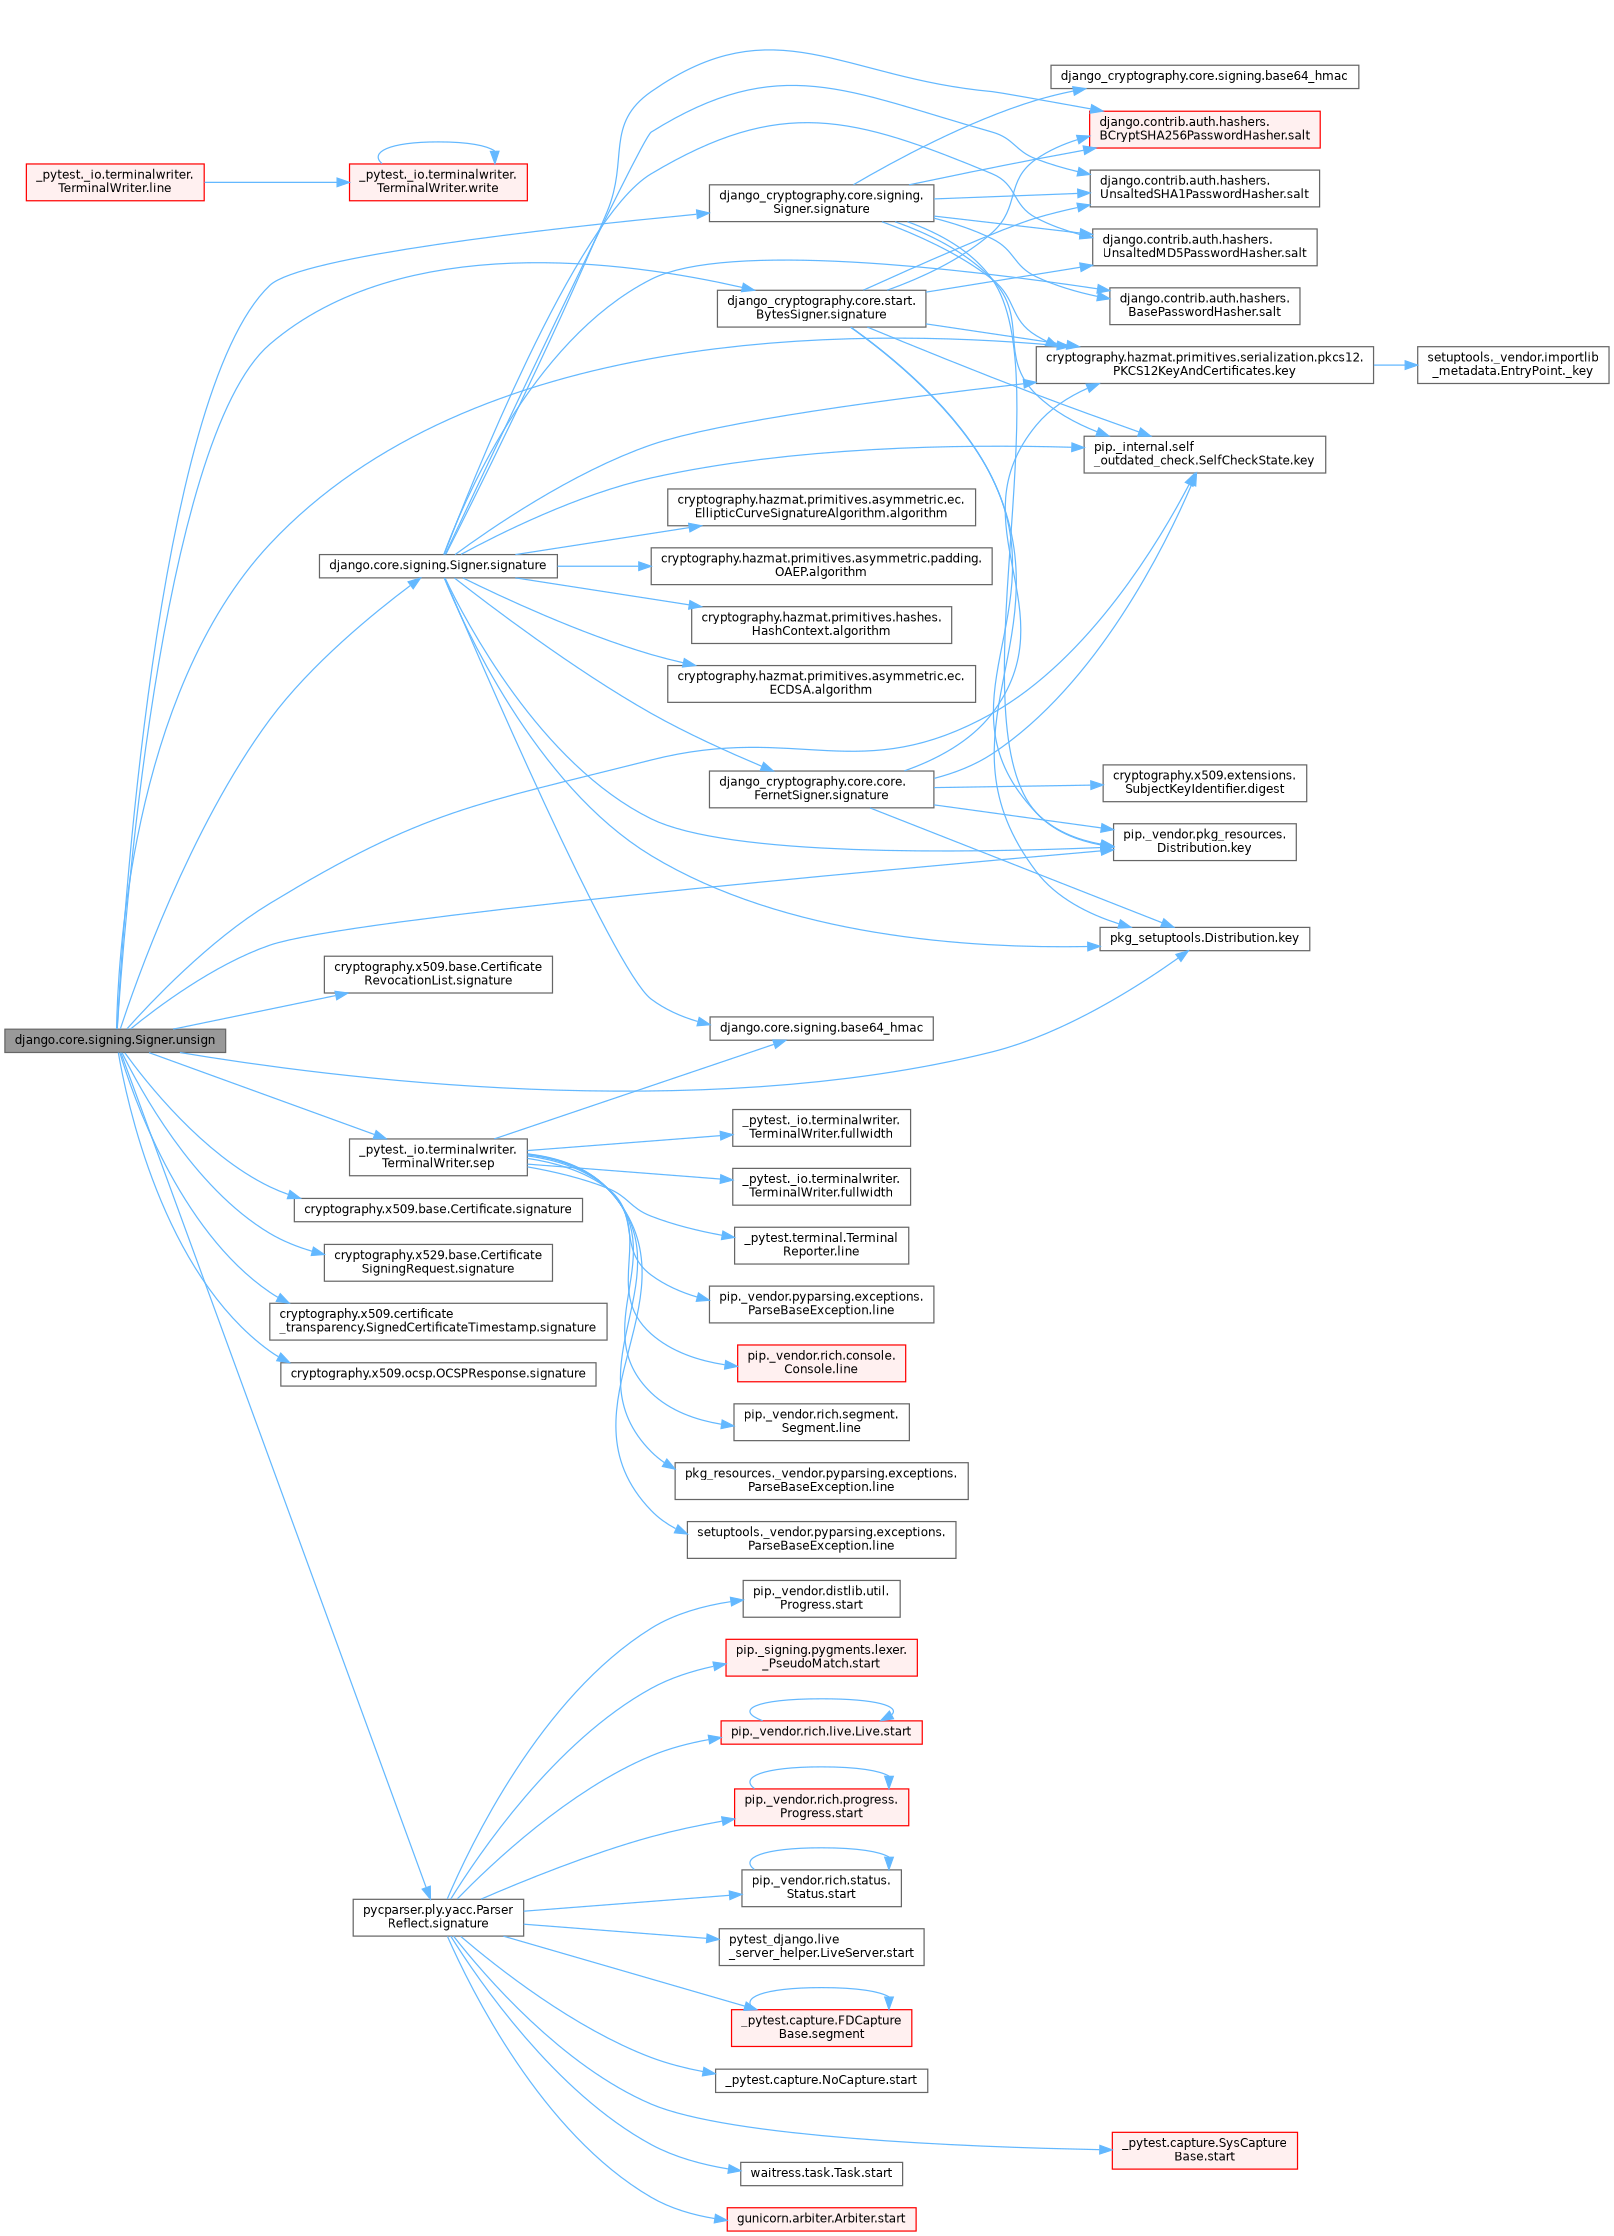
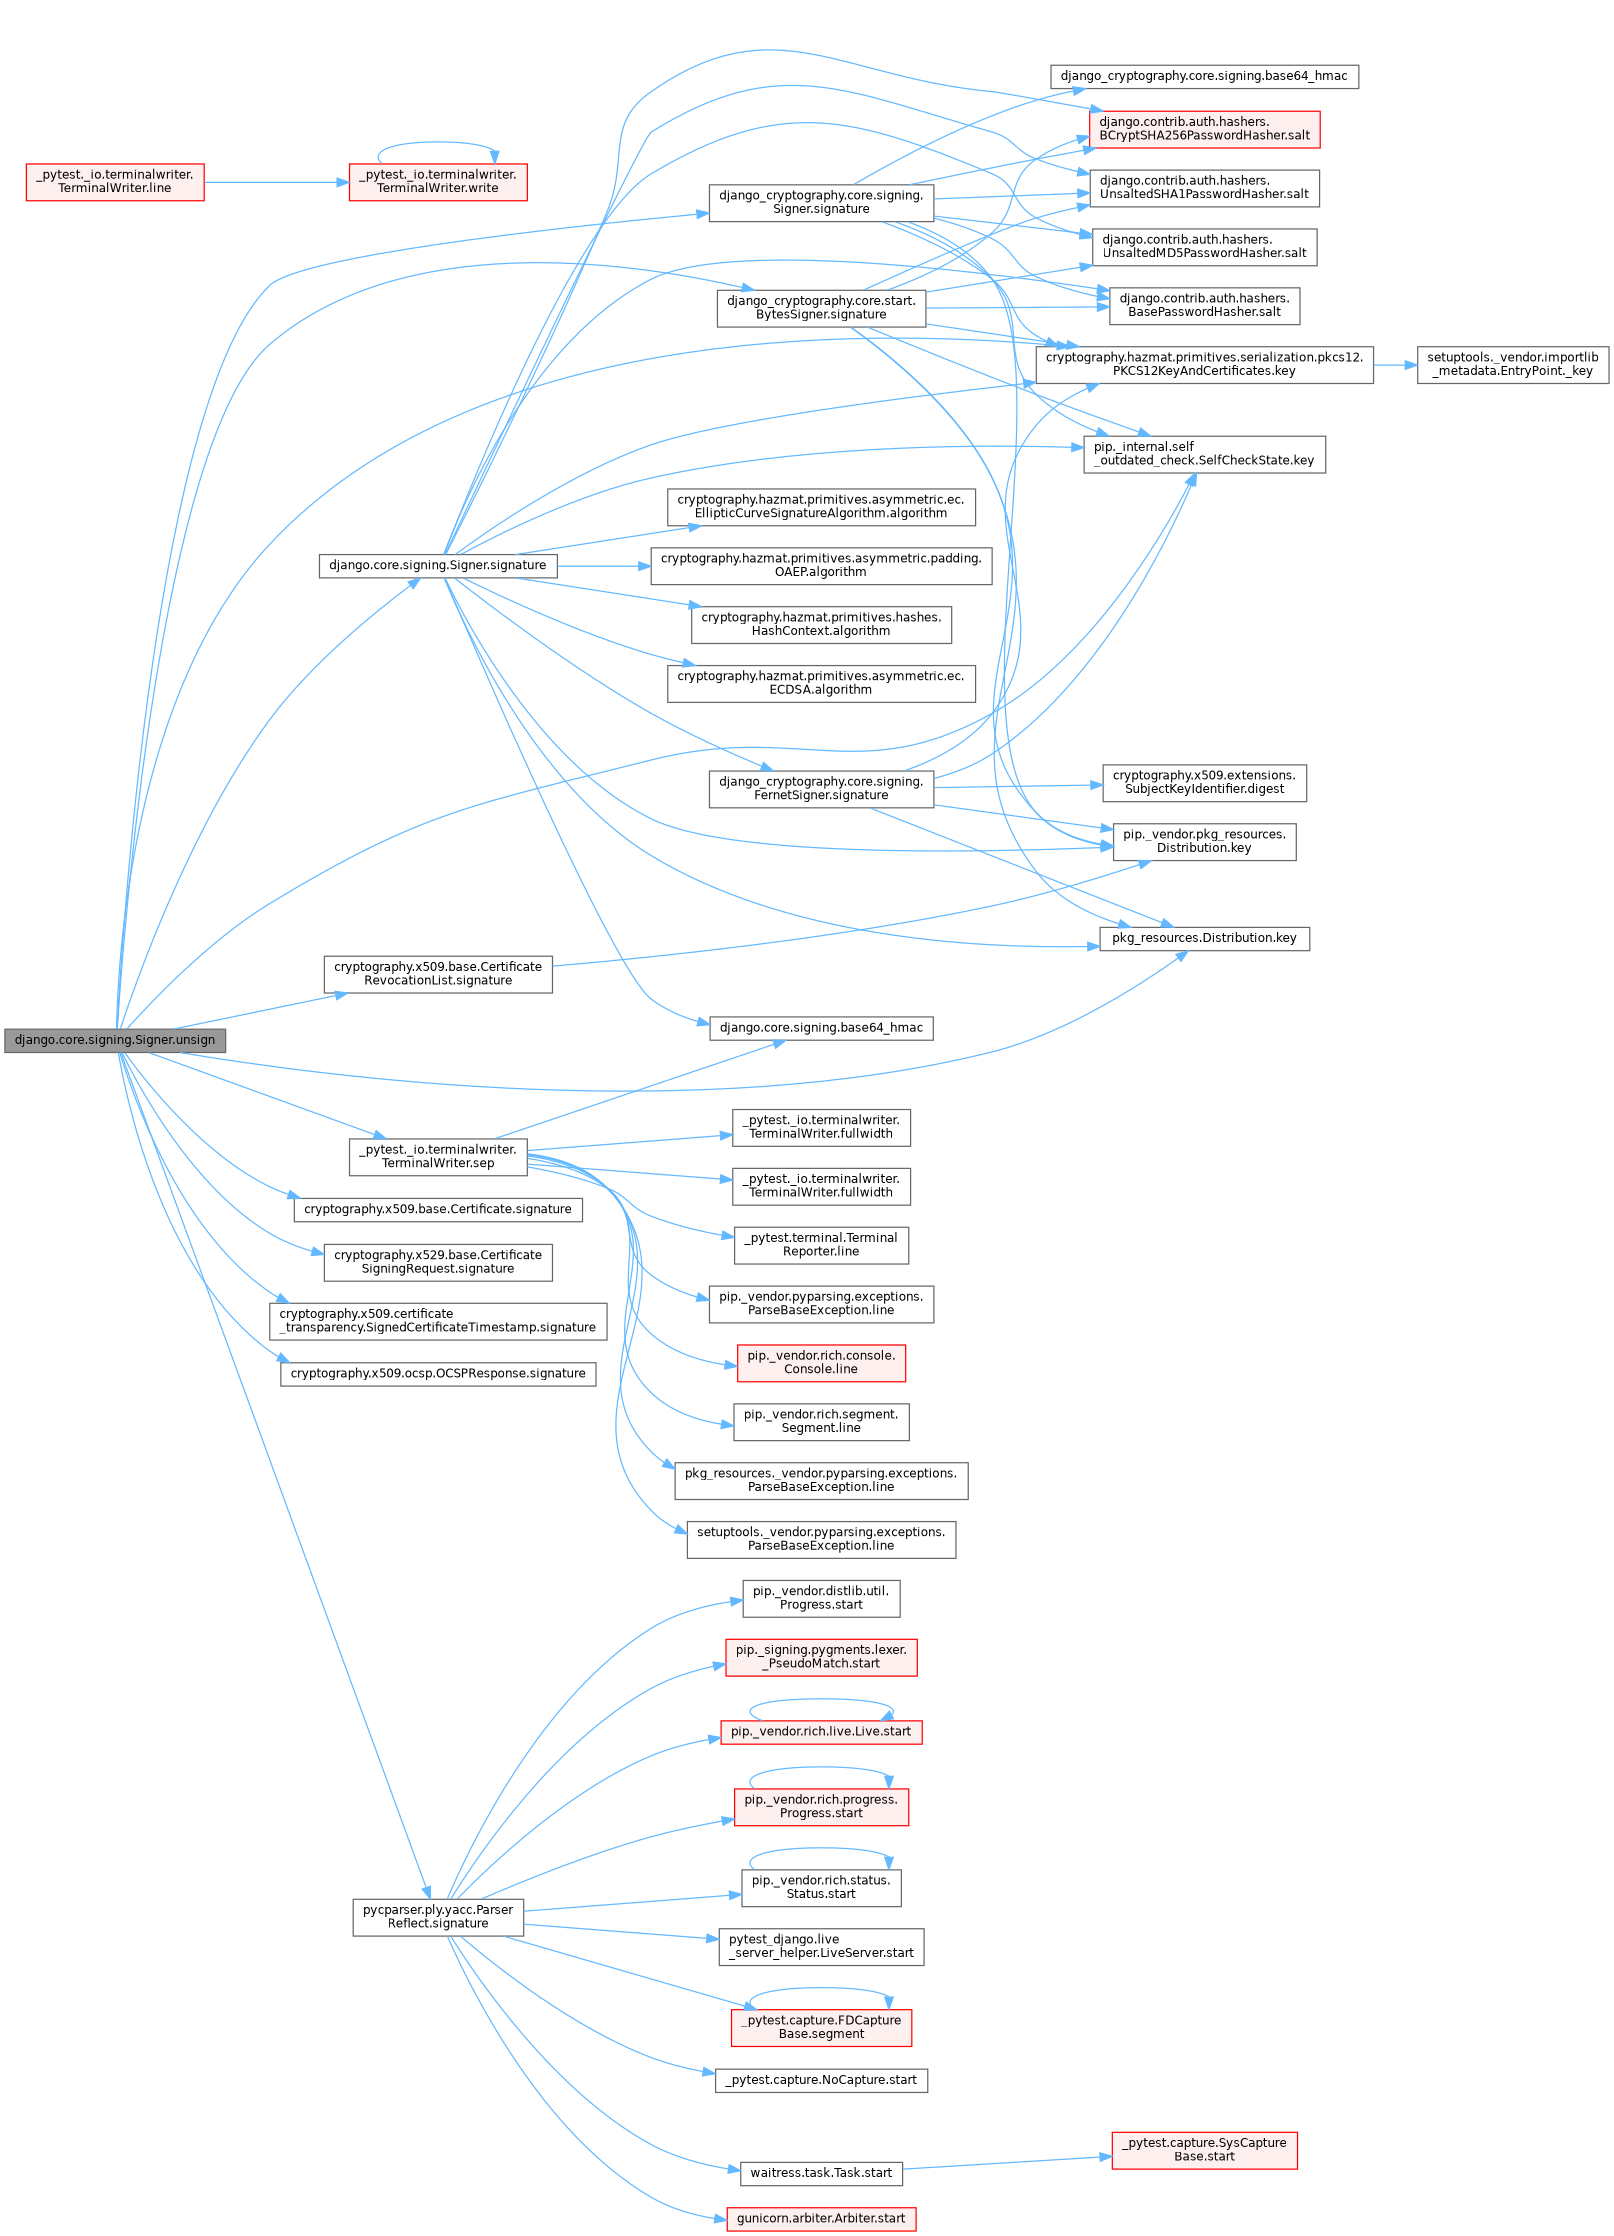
edge "django_cryptography.core.start. BytesSigner.signature" -> "django.contrib.auth.hashers. BasePasswordHasher.salt": added
node "django_cryptography.core.core. FernetSigner.signature": label "django_cryptography.core.core. FernetSigner.signature" -> "django_cryptography.core.signing. FernetSigner.signature"
edge "django.core.signing.Signer.unsign" -> "pip._vendor.pkg_resources. Distribution.key": now "cryptography.x509.base.Certificate RevocationList.signature" -> "pip._vendor.pkg_resources. Distribution.key"
node "pkg_setuptools.Distribution.key": label "pkg_setuptools.Distribution.key" -> "pkg_resources.Distribution.key"
edge "pycparser.ply.yacc.Parser Reflect.signature" -> "_pytest.capture.SysCapture Base.start": now "waitress.task.Task.start" -> "_pytest.capture.SysCapture Base.start"
